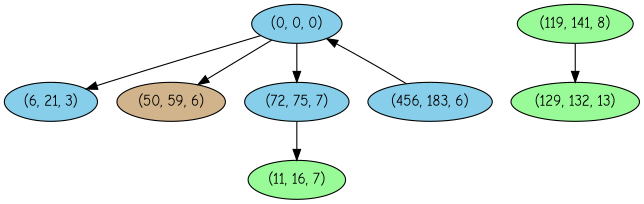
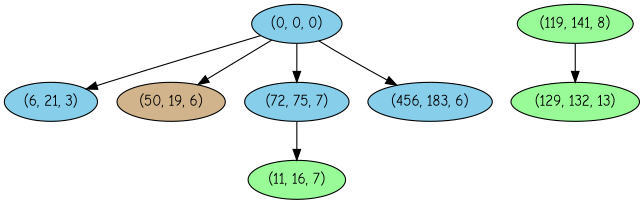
edge "(456, 183, 6)" -> "(0, 0, 0)": reversed
node "(50, 59, 6)": label "(50, 59, 6)" -> "(50, 19, 6)"
